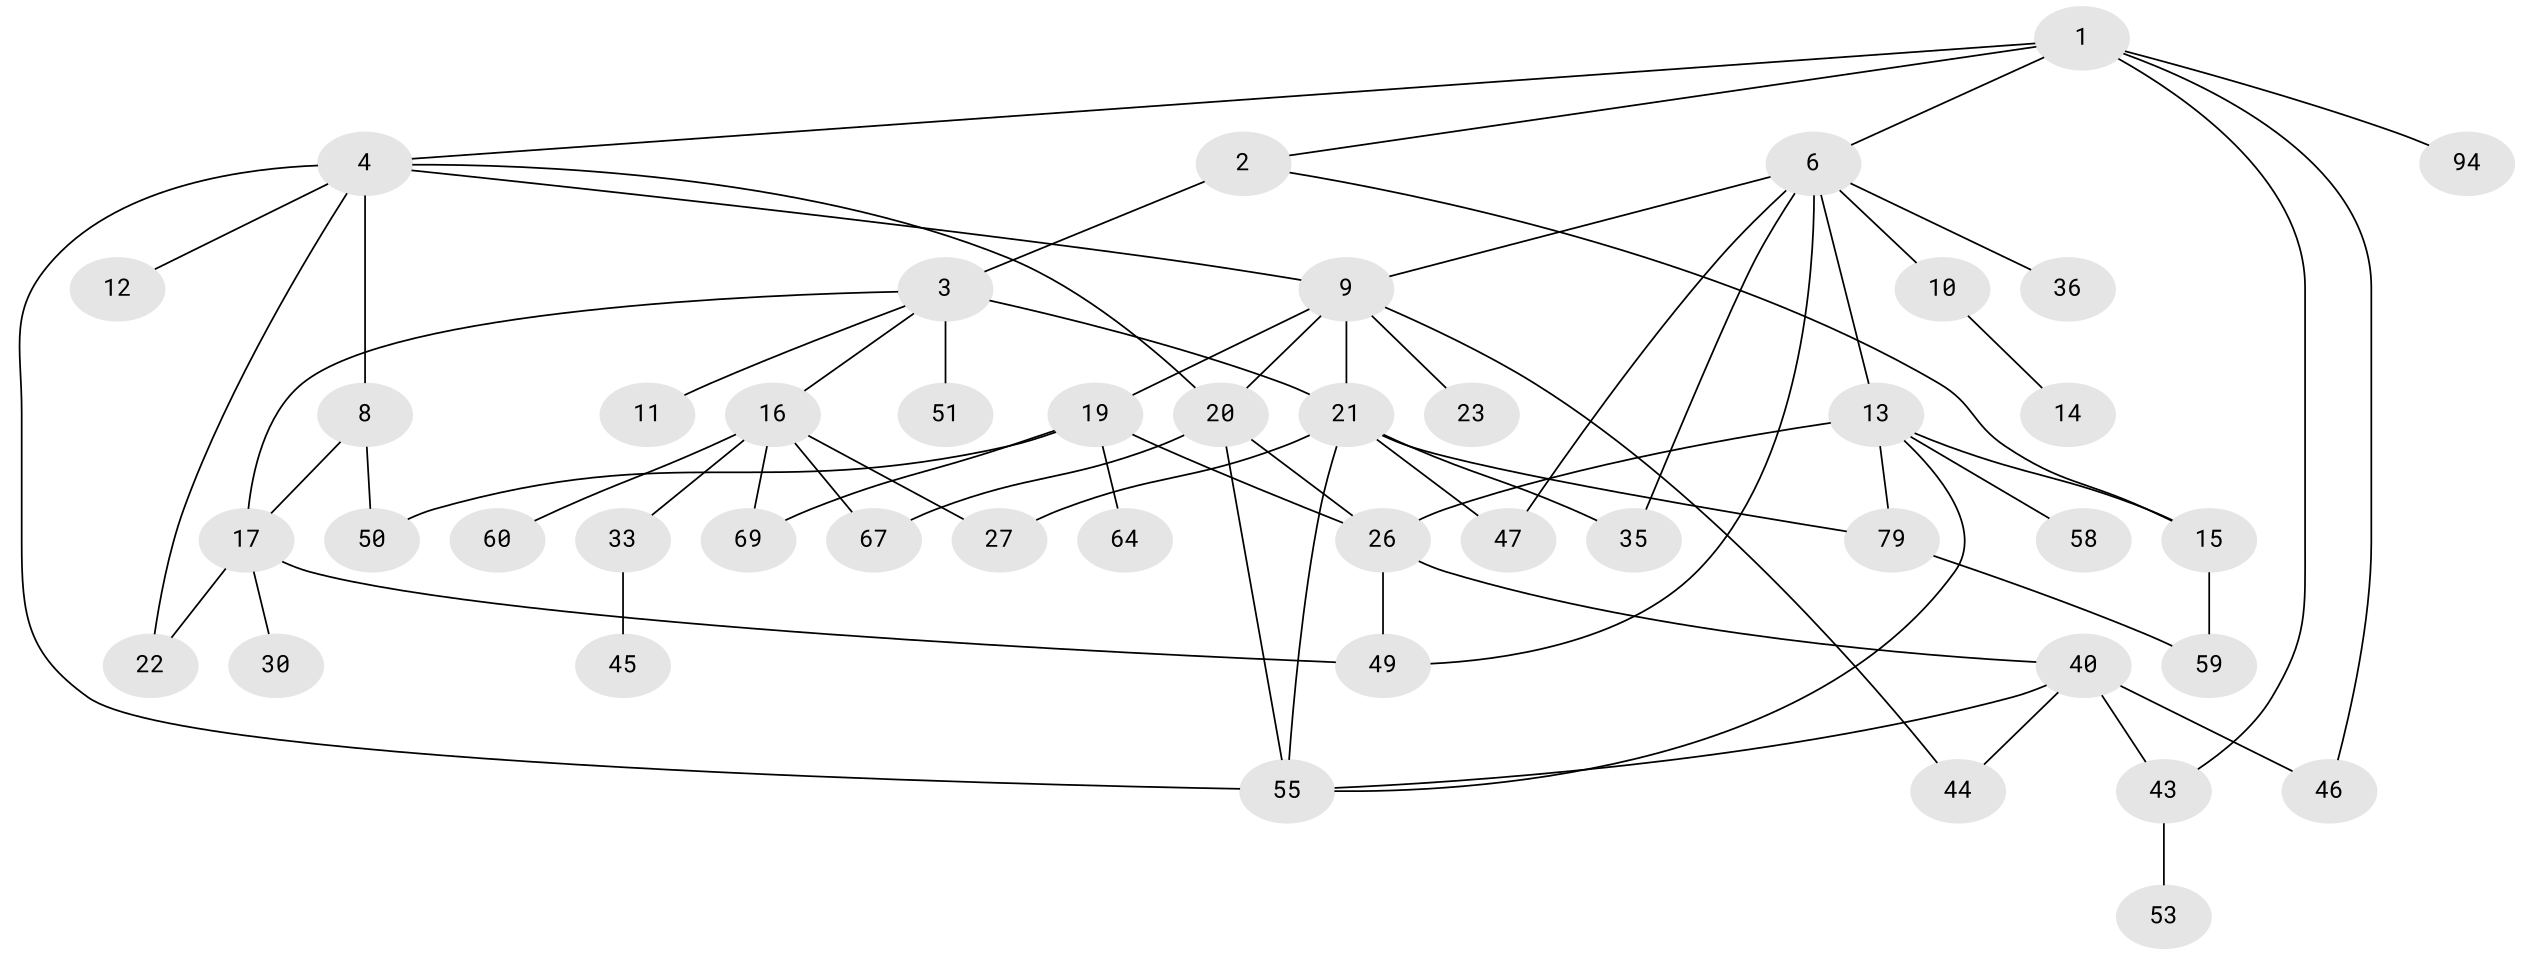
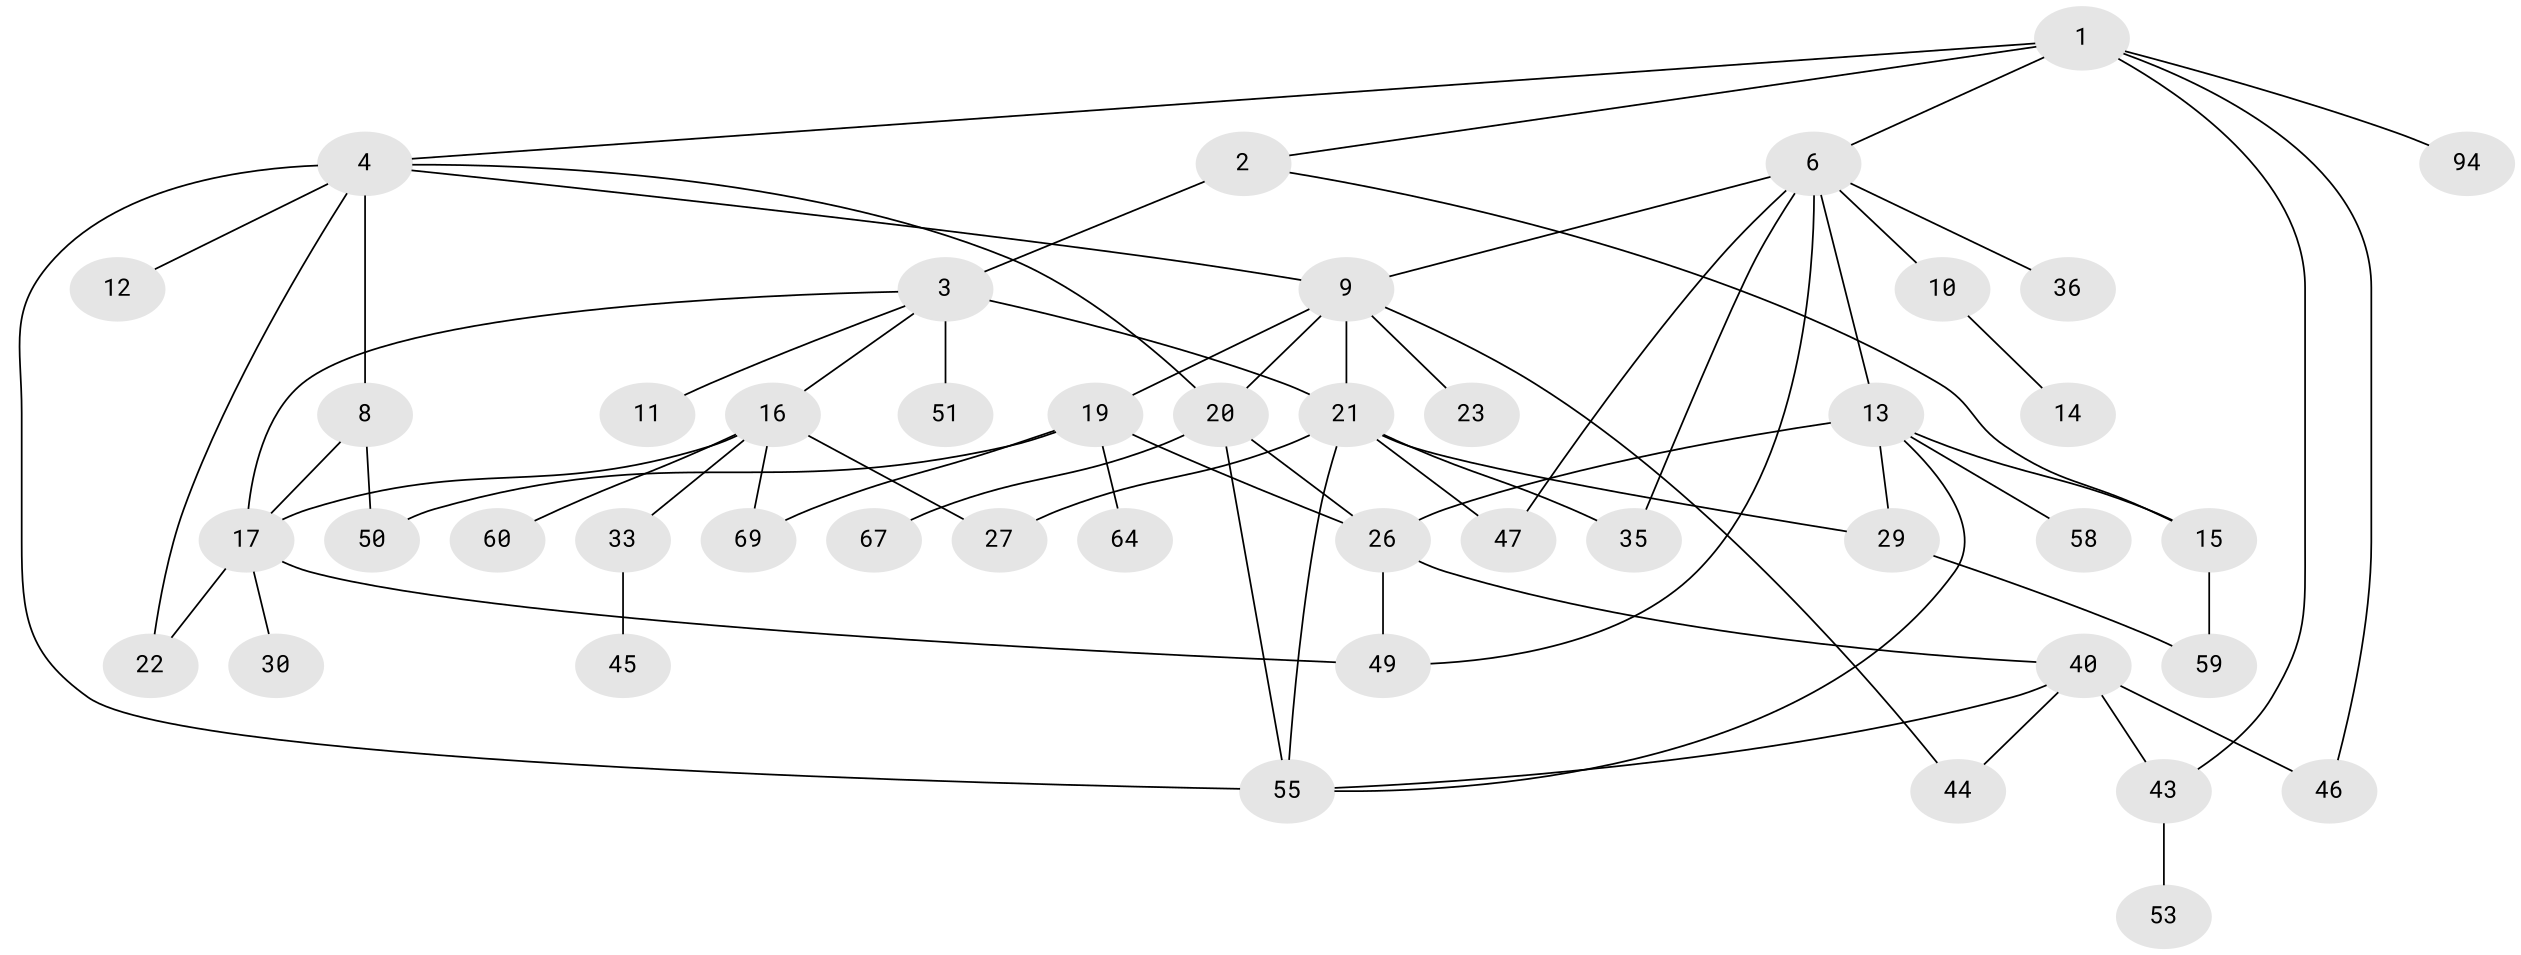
edge "16" -- "67": now "16" -- "17"
node "79": label "79" -> "29"
